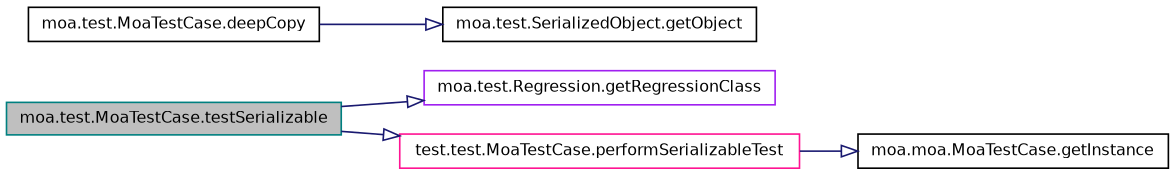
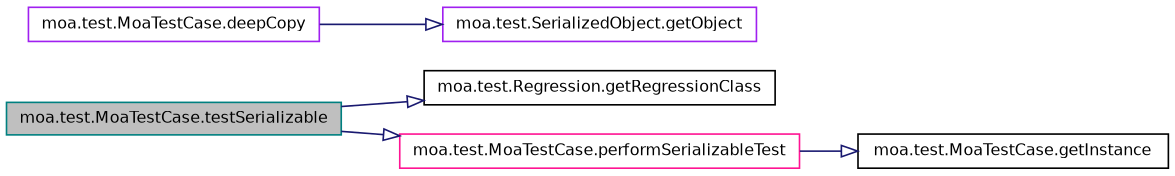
node "moa.test.MoaTestCase.deepCopy": color black -> purple
node "moa.test.SerializedObject.getObject": color black -> purple
node "moa.test.Regression.getRegressionClass": color purple -> black
node "test.test.MoaTestCase.performSerializableTest": label "test.test.MoaTestCase.performSerializableTest" -> "moa.test.MoaTestCase.performSerializableTest"
node "moa.moa.MoaTestCase.getInstance": label "moa.moa.MoaTestCase.getInstance" -> "moa.test.MoaTestCase.getInstance"
